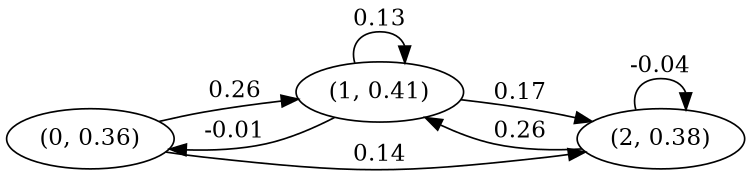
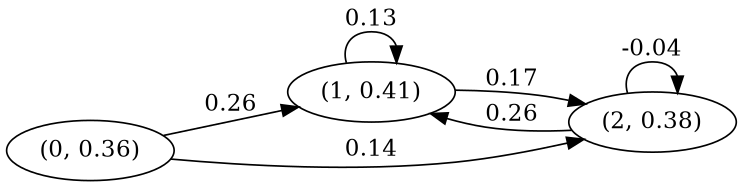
edge "(1, 0.41)" -> "(0, 0.36)": removed, label "-0.01"
